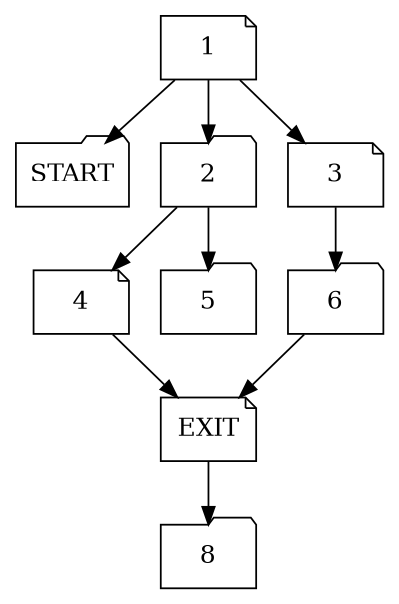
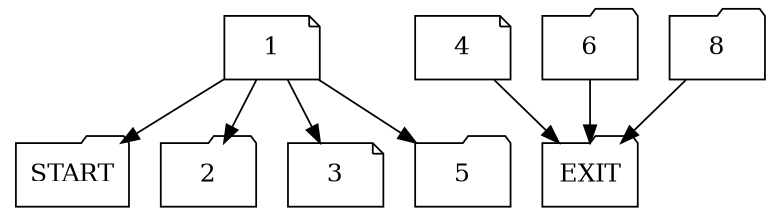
edge "2" -> "5": now "1" -> "5"
edge "3" -> "6": removed
edge "2" -> "4": removed
node "EXIT": shape note -> folder
edge "EXIT" -> "8": reversed
